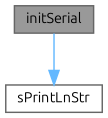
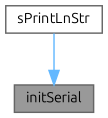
edge "initSerial" -> "sPrintLnStr": reversed
